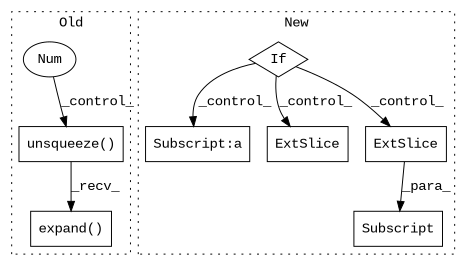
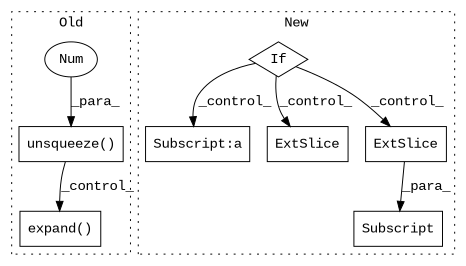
edge "Num" -> "unsqueeze()": label "_control_" -> "_para_"
edge "unsqueeze()" -> "expand()": label "_recv_" -> "_control_"
